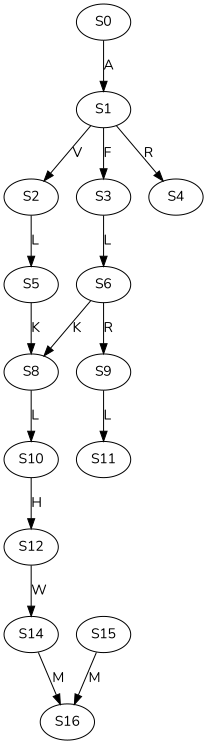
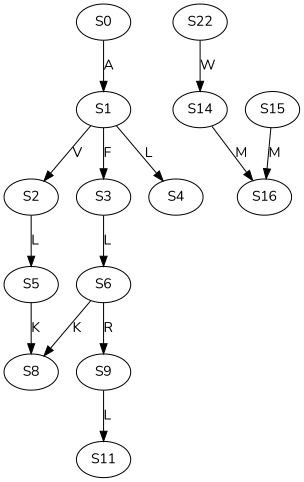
edge "S1" -> "S4": label "R" -> "L"
node "S10": removed
node "S12": label "S12" -> "S22"
